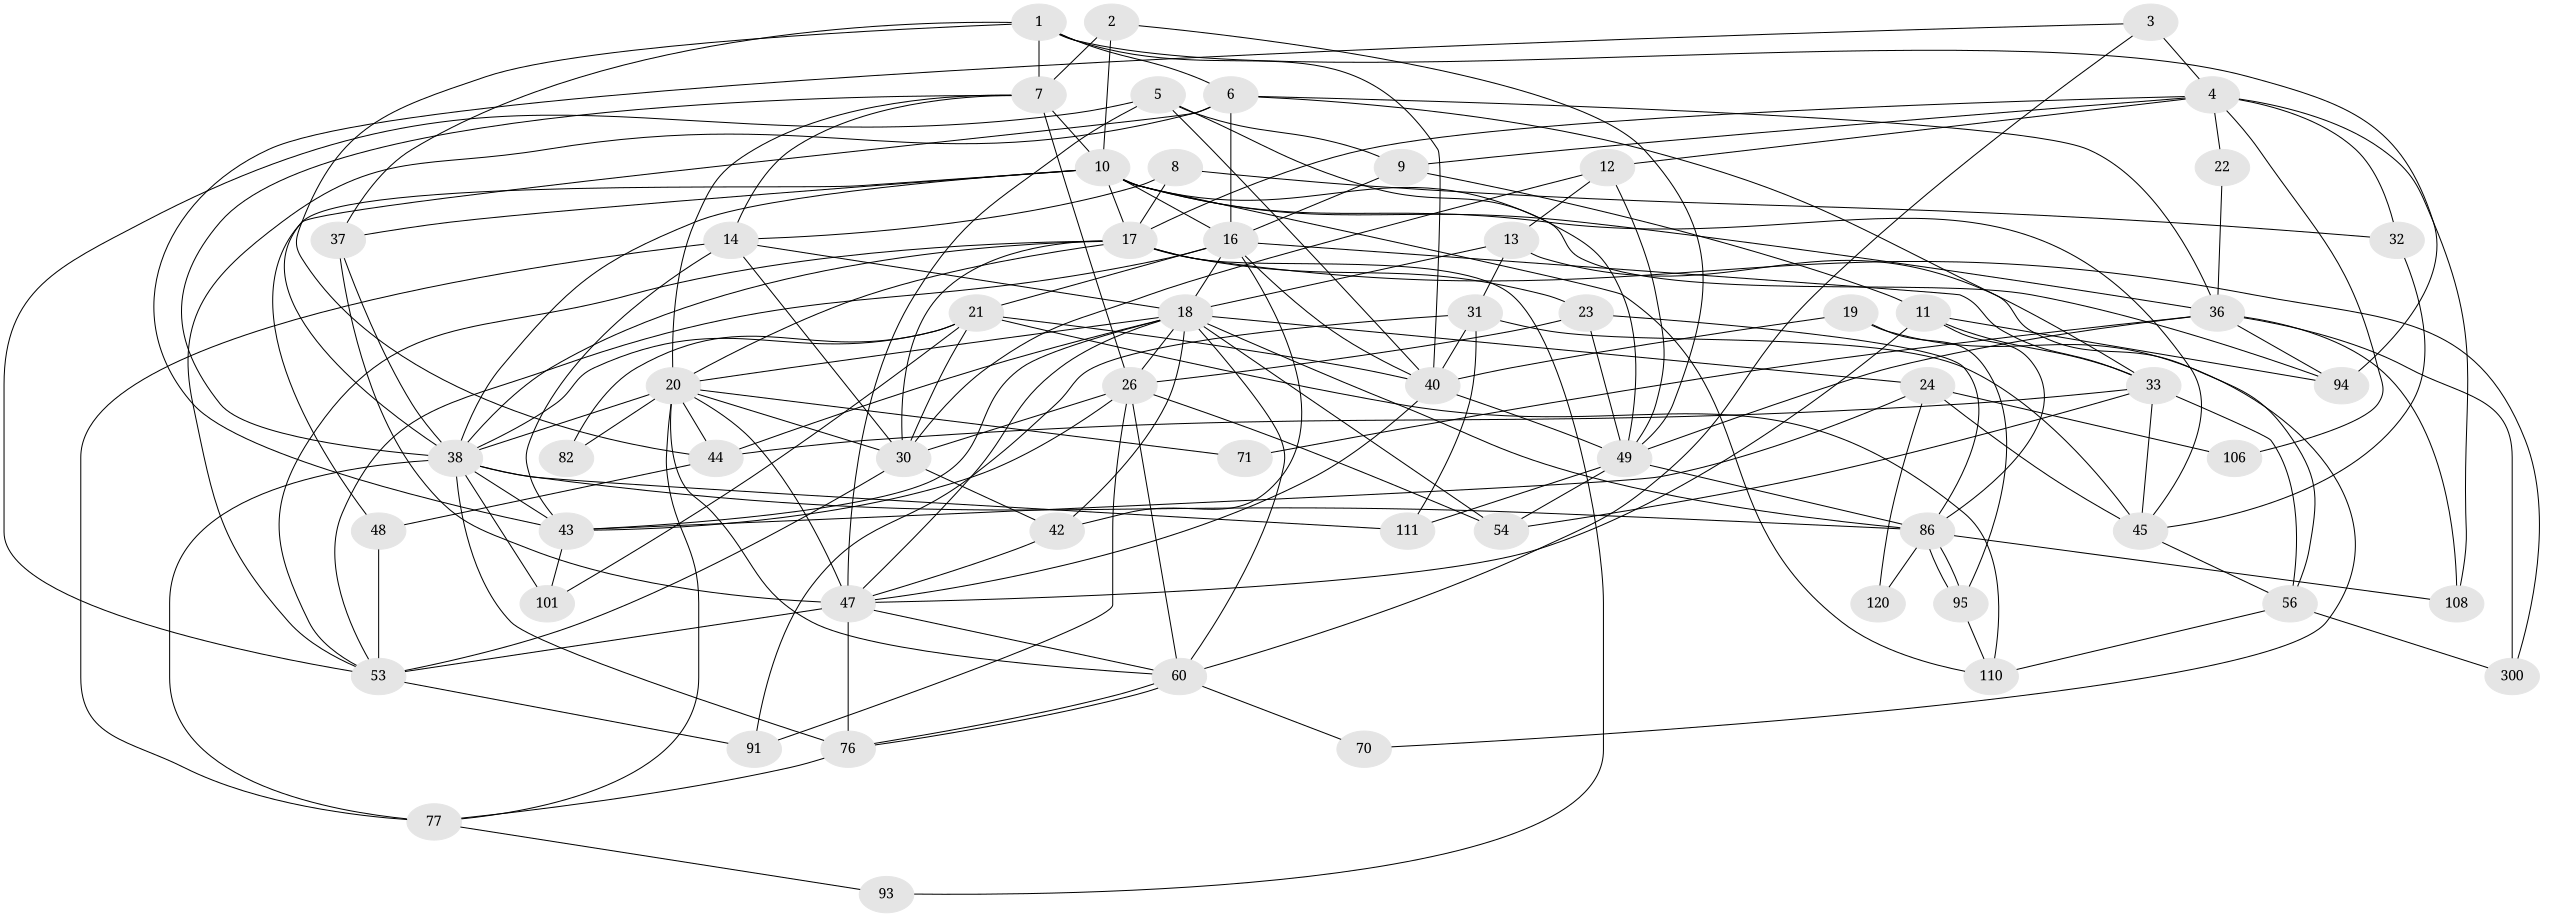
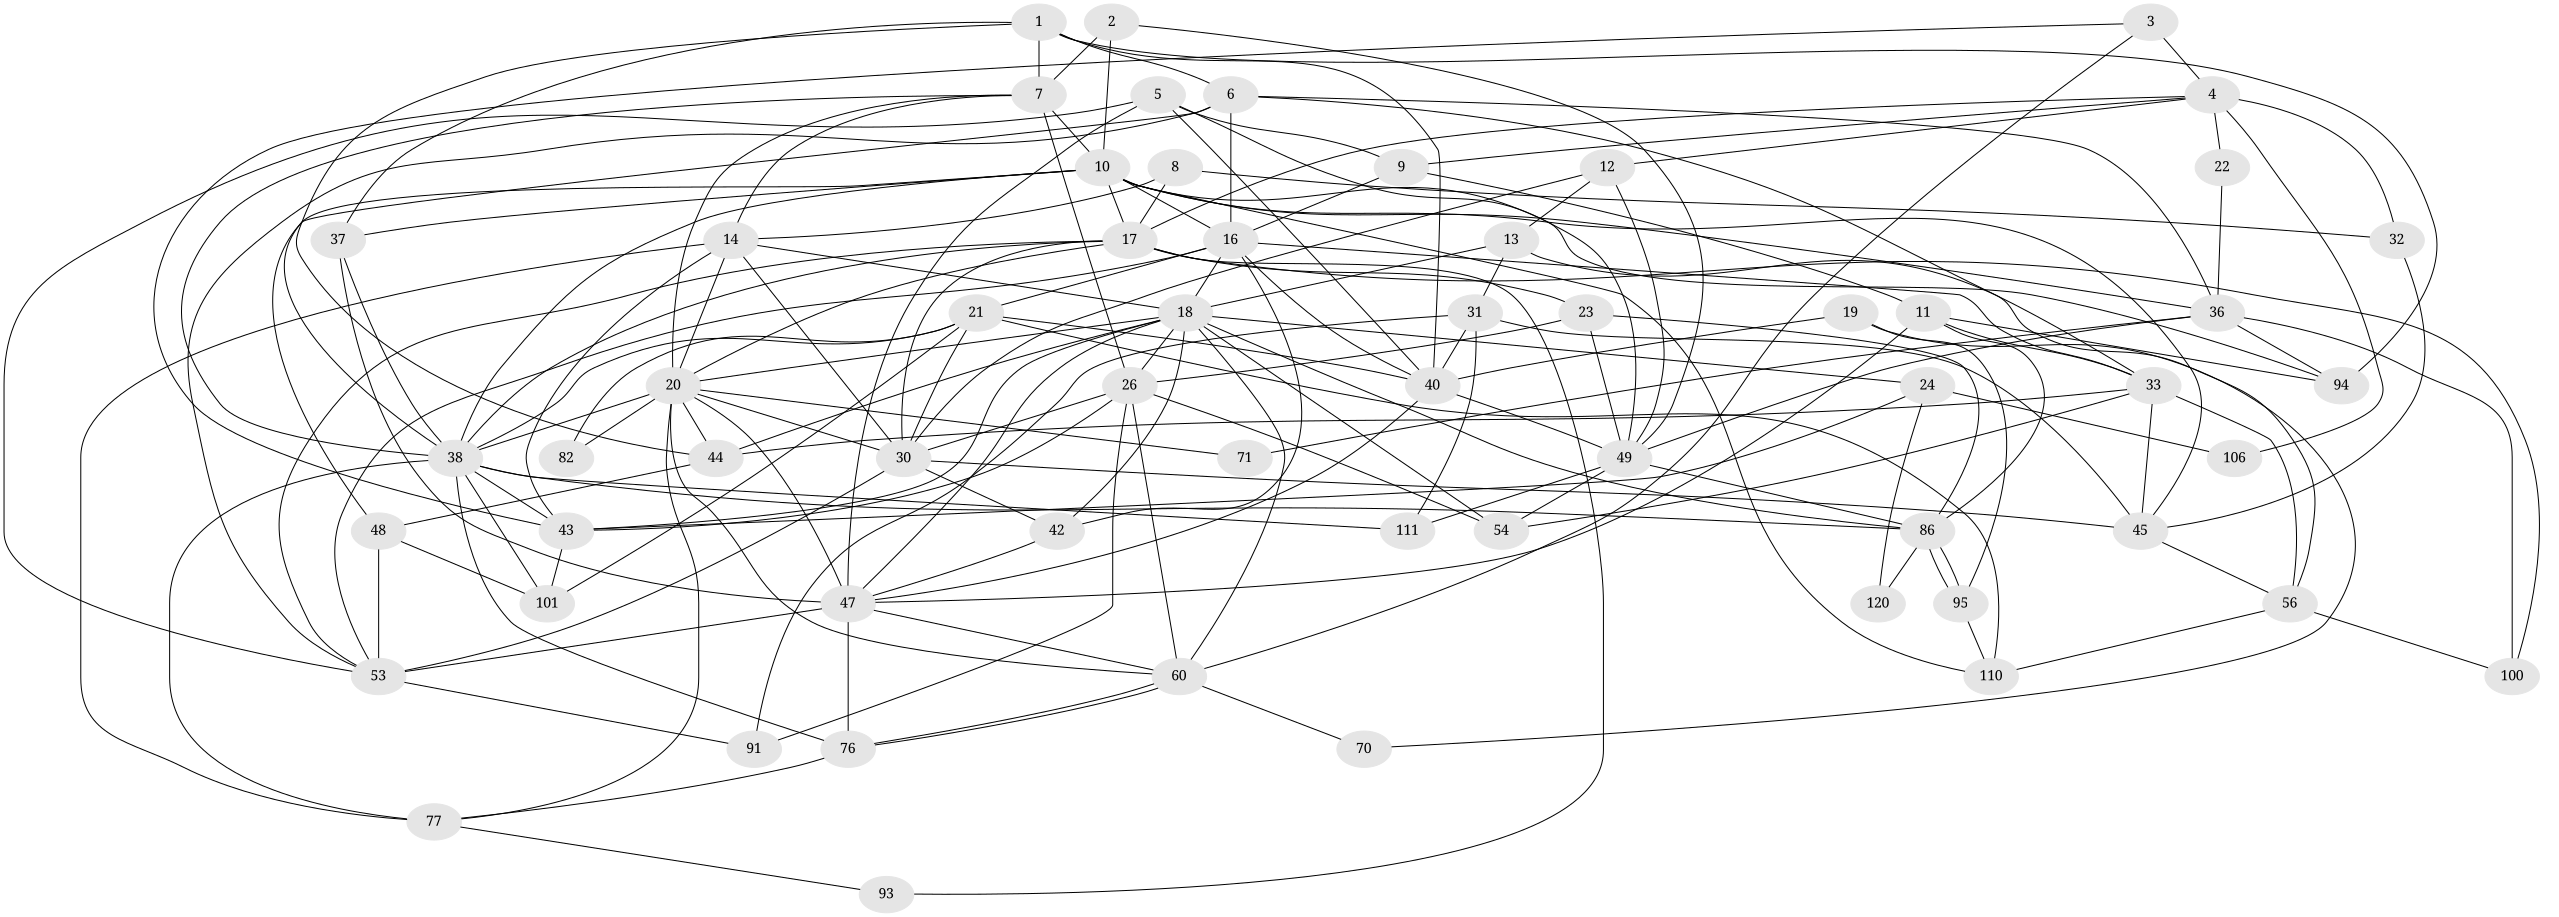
edge "14" -- "20": added
edge "24" -- "45": now "30" -- "45"
edge "48" -- "101": added
node "108": removed
node "300": label "300" -> "100"
